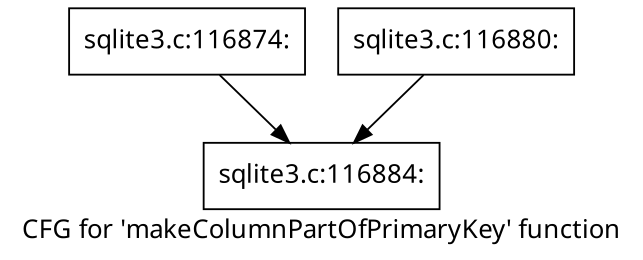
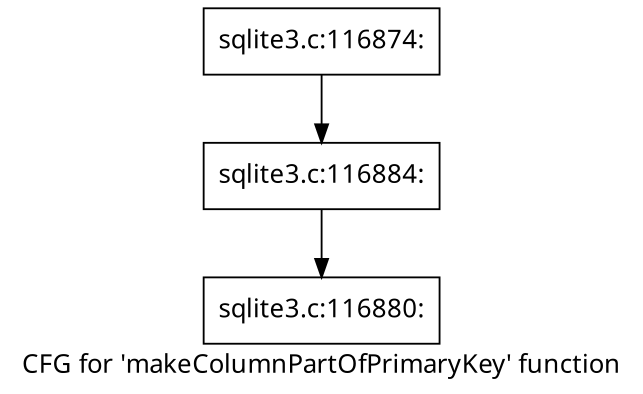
edge "sqlite3.c:116880:" -> "sqlite3.c:116884:": reversed
